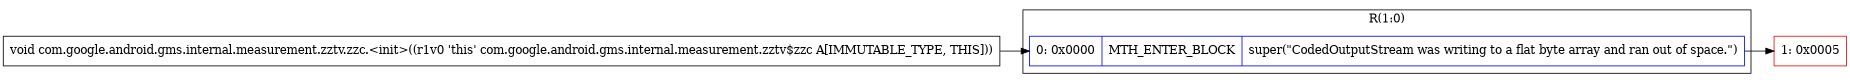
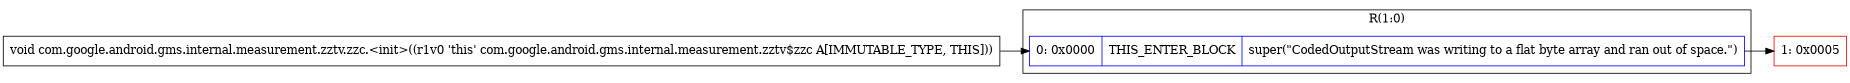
node "0: 0x0000": text "MTH_ENTER_BLOCK" -> "THIS_ENTER_BLOCK"
